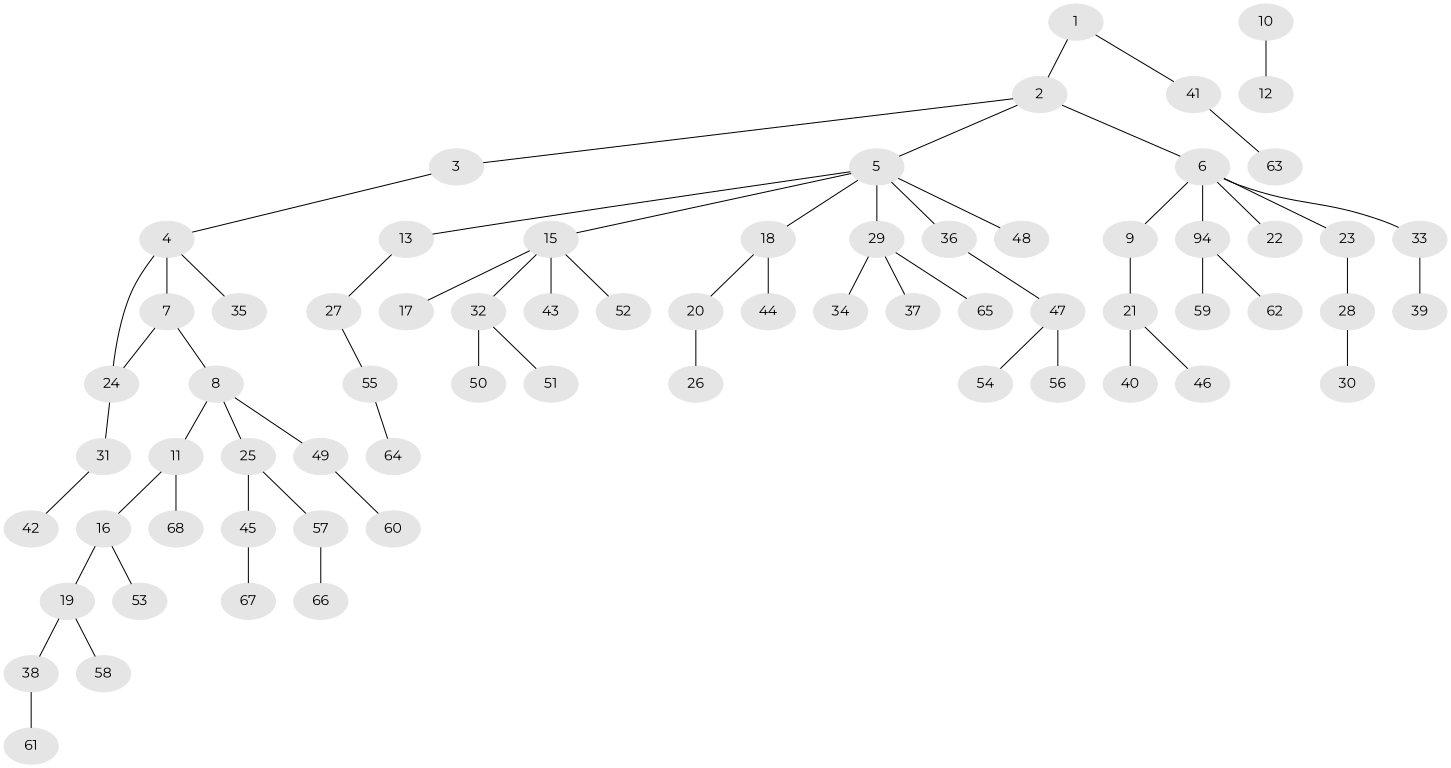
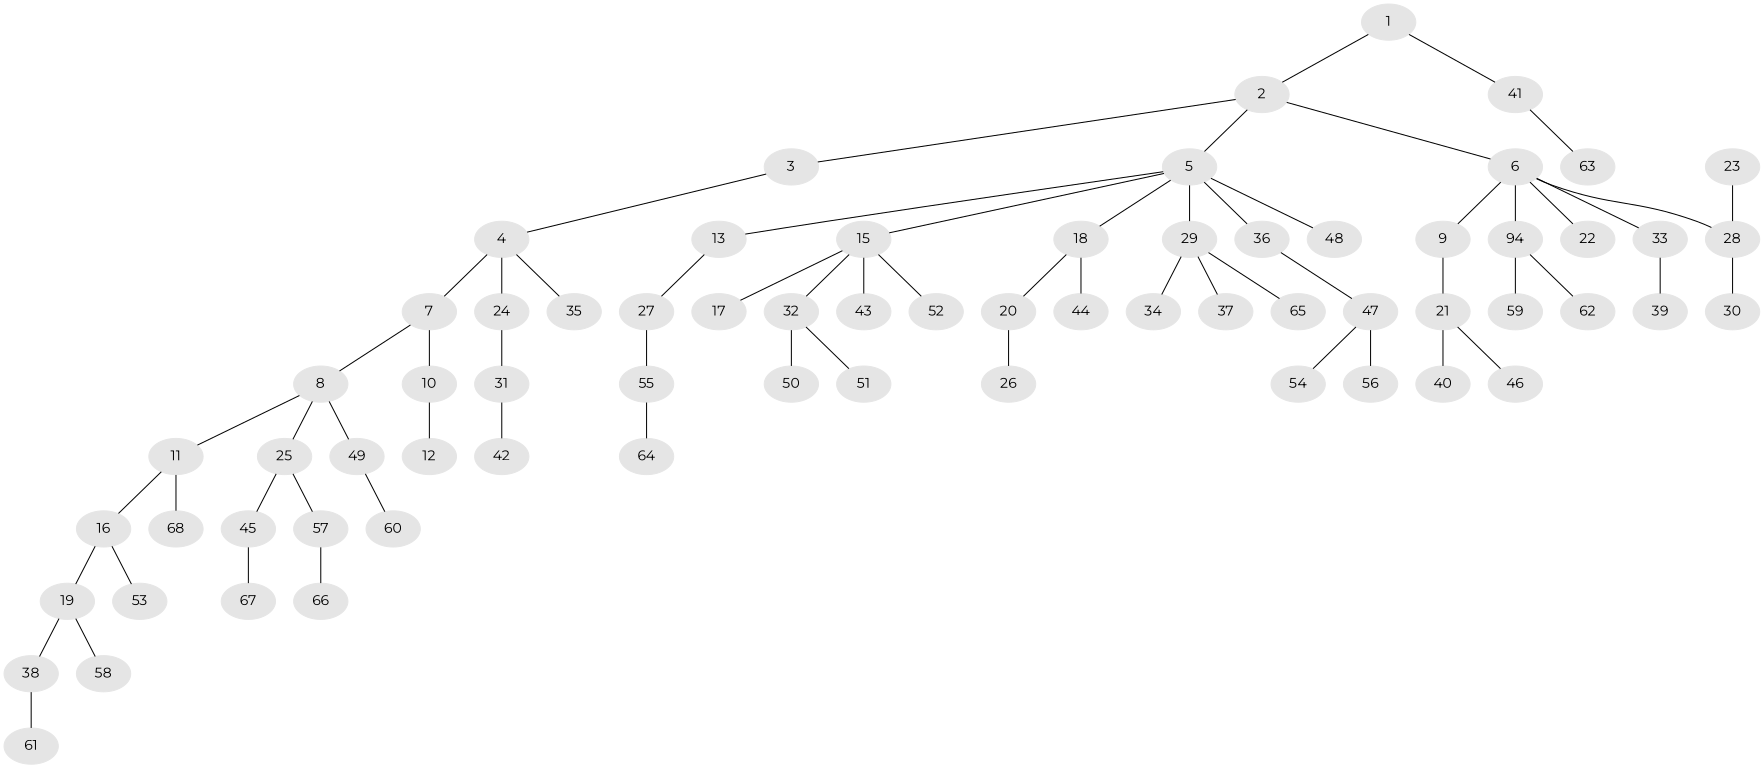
edge "6" -- "23": now "6" -- "28"
edge "7" -- "24": now "7" -- "10"
